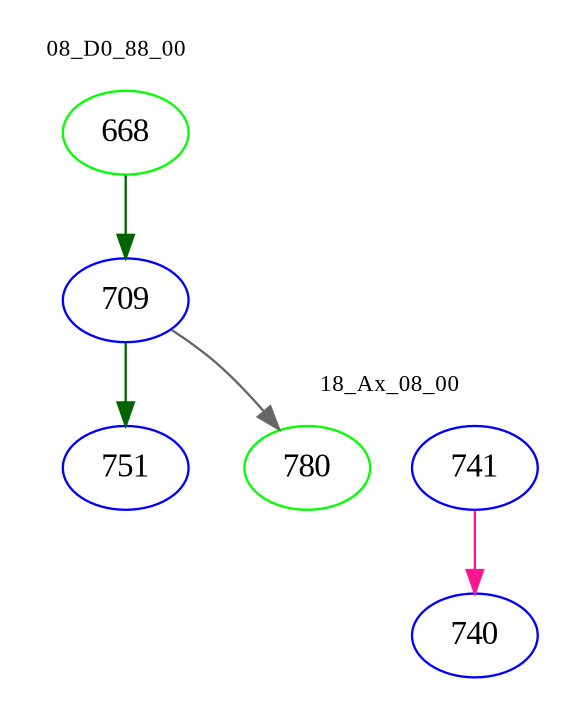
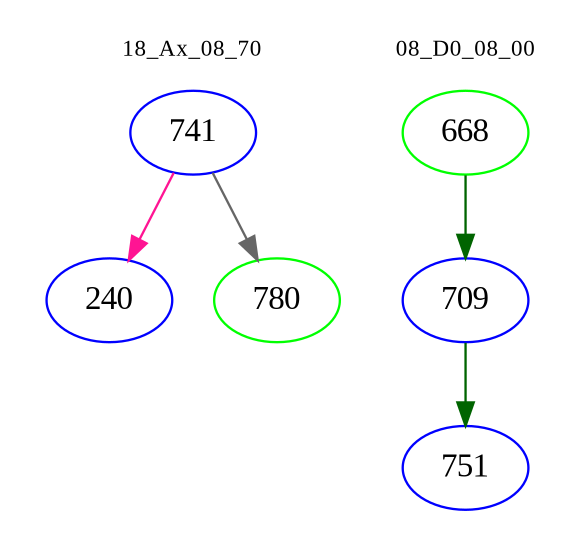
cluster "08_D0_88_00": label "08_D0_88_00" -> "08_D0_08_00"
cluster "18_Ax_08_00": label "18_Ax_08_00" -> "18_Ax_08_70"
edge "709" -> "780": now "741" -> "780"
node "740": label "740" -> "240"
